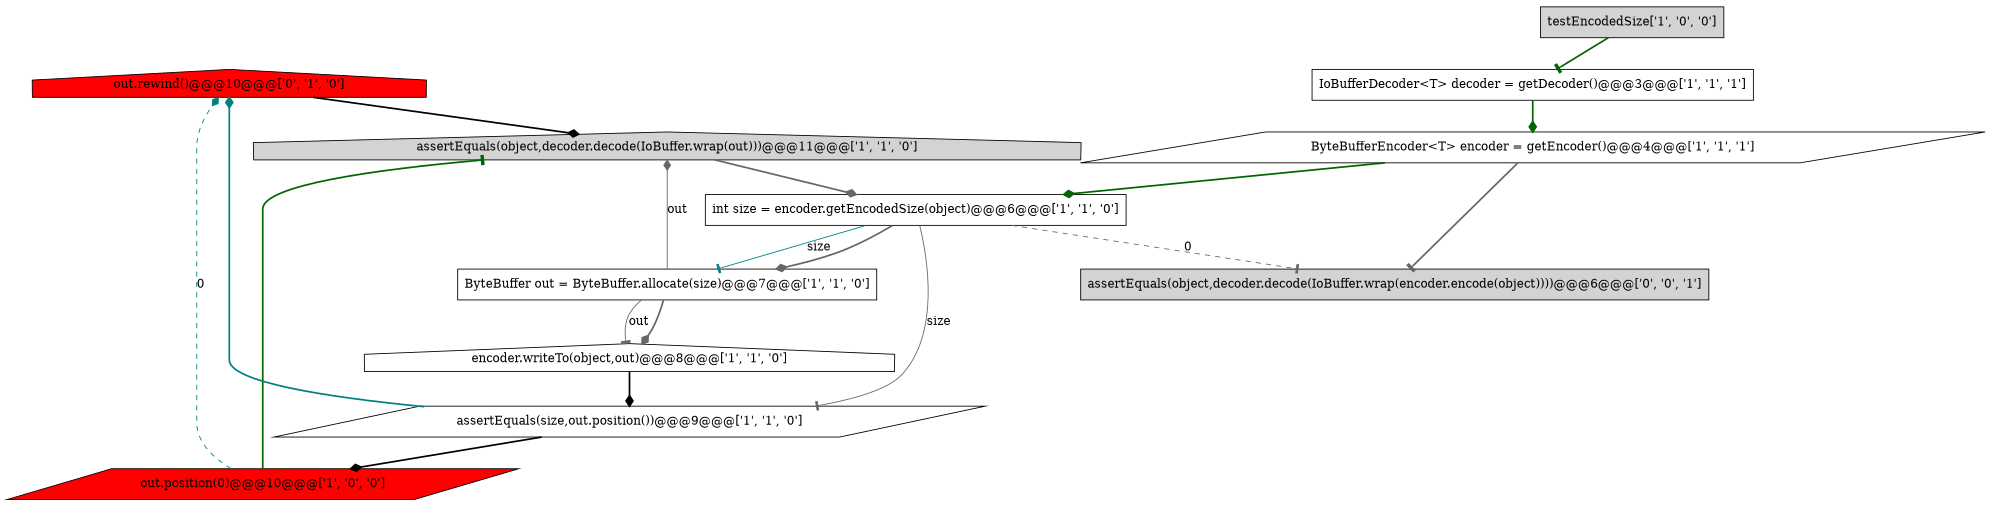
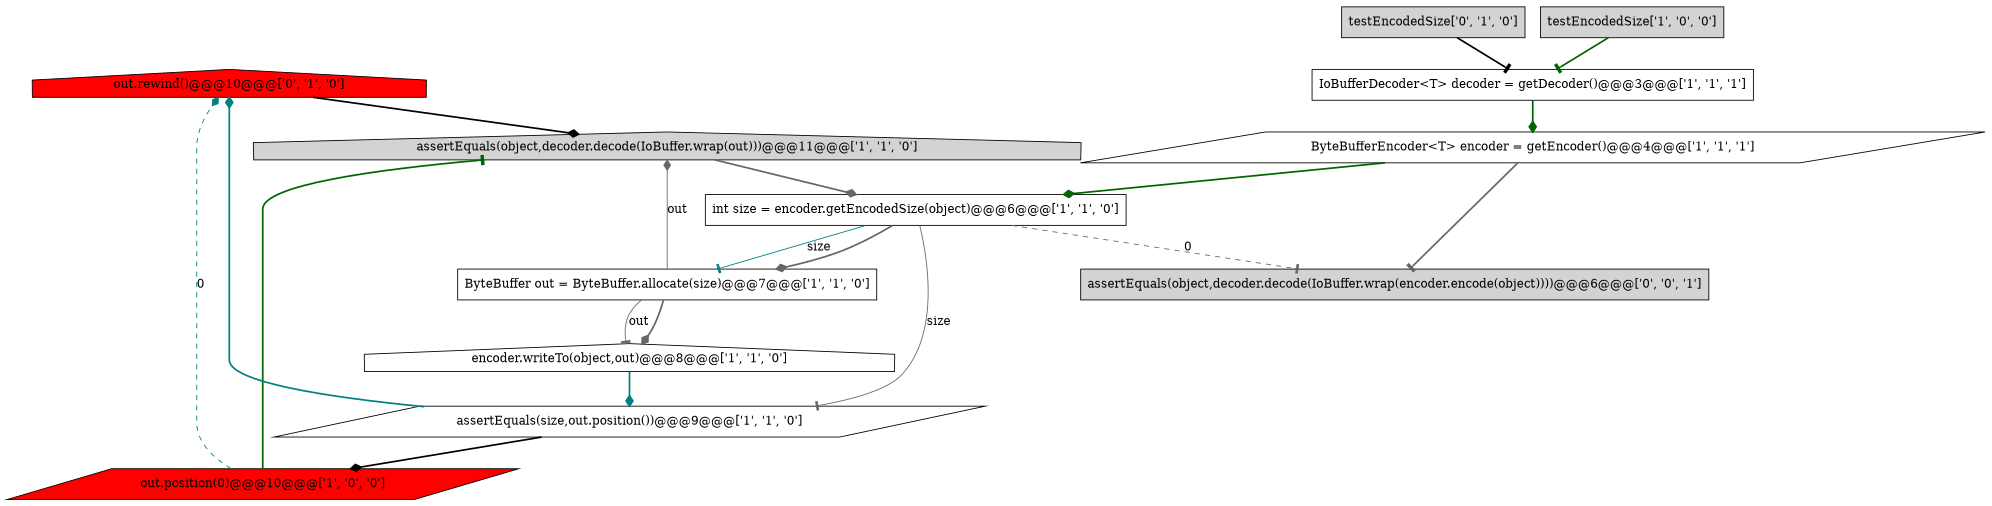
node "testEncodedSize['0', '1', '0']": added
edge "encoder.writeTo(object,out)@@@8@@@['1', '1', '0']" -> "assertEquals(size,out.position())@@@9@@@['1', '1', '0']": color black -> teal
